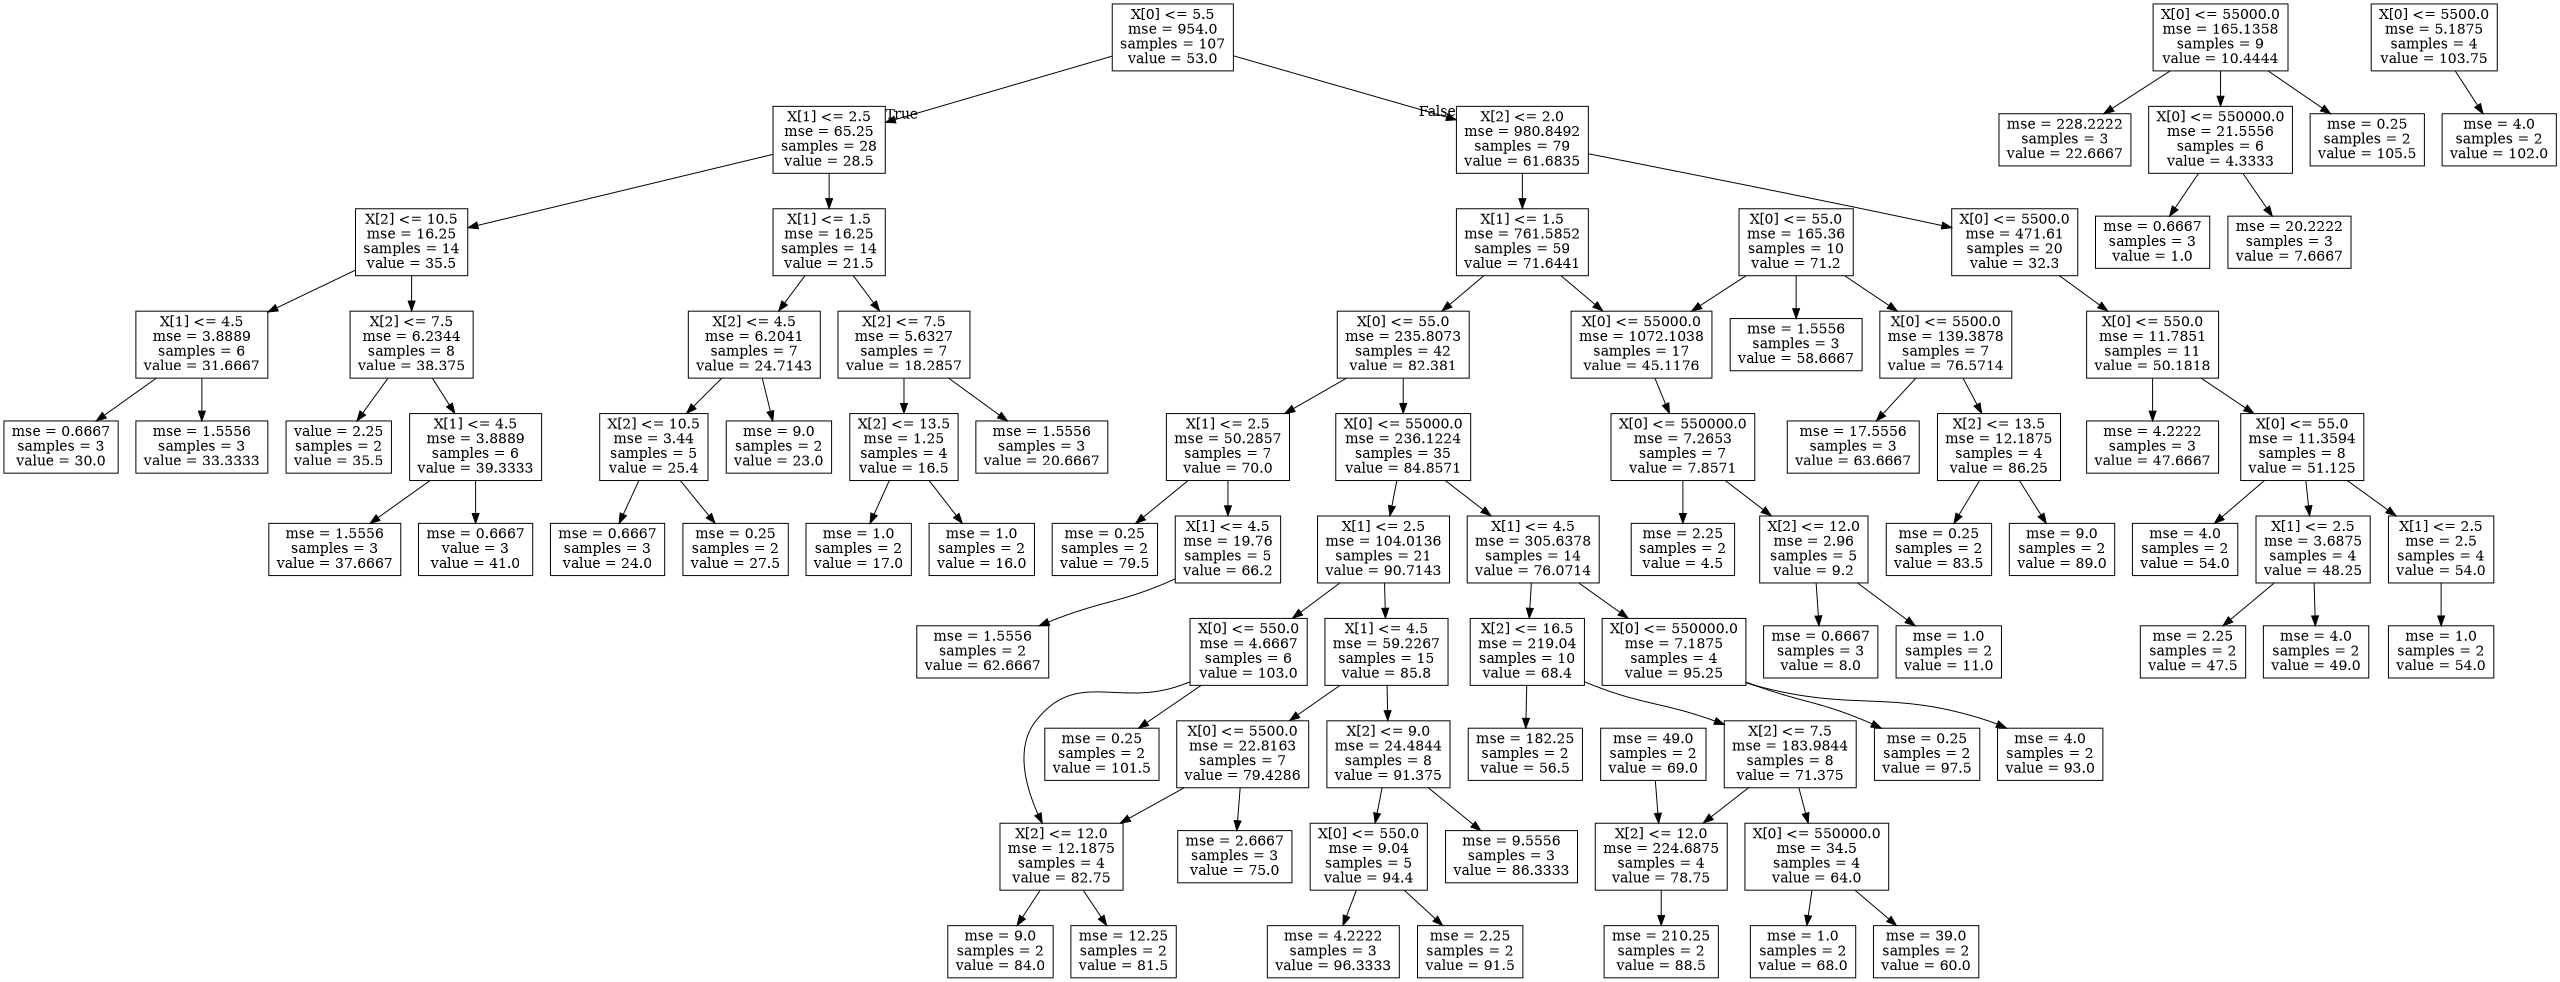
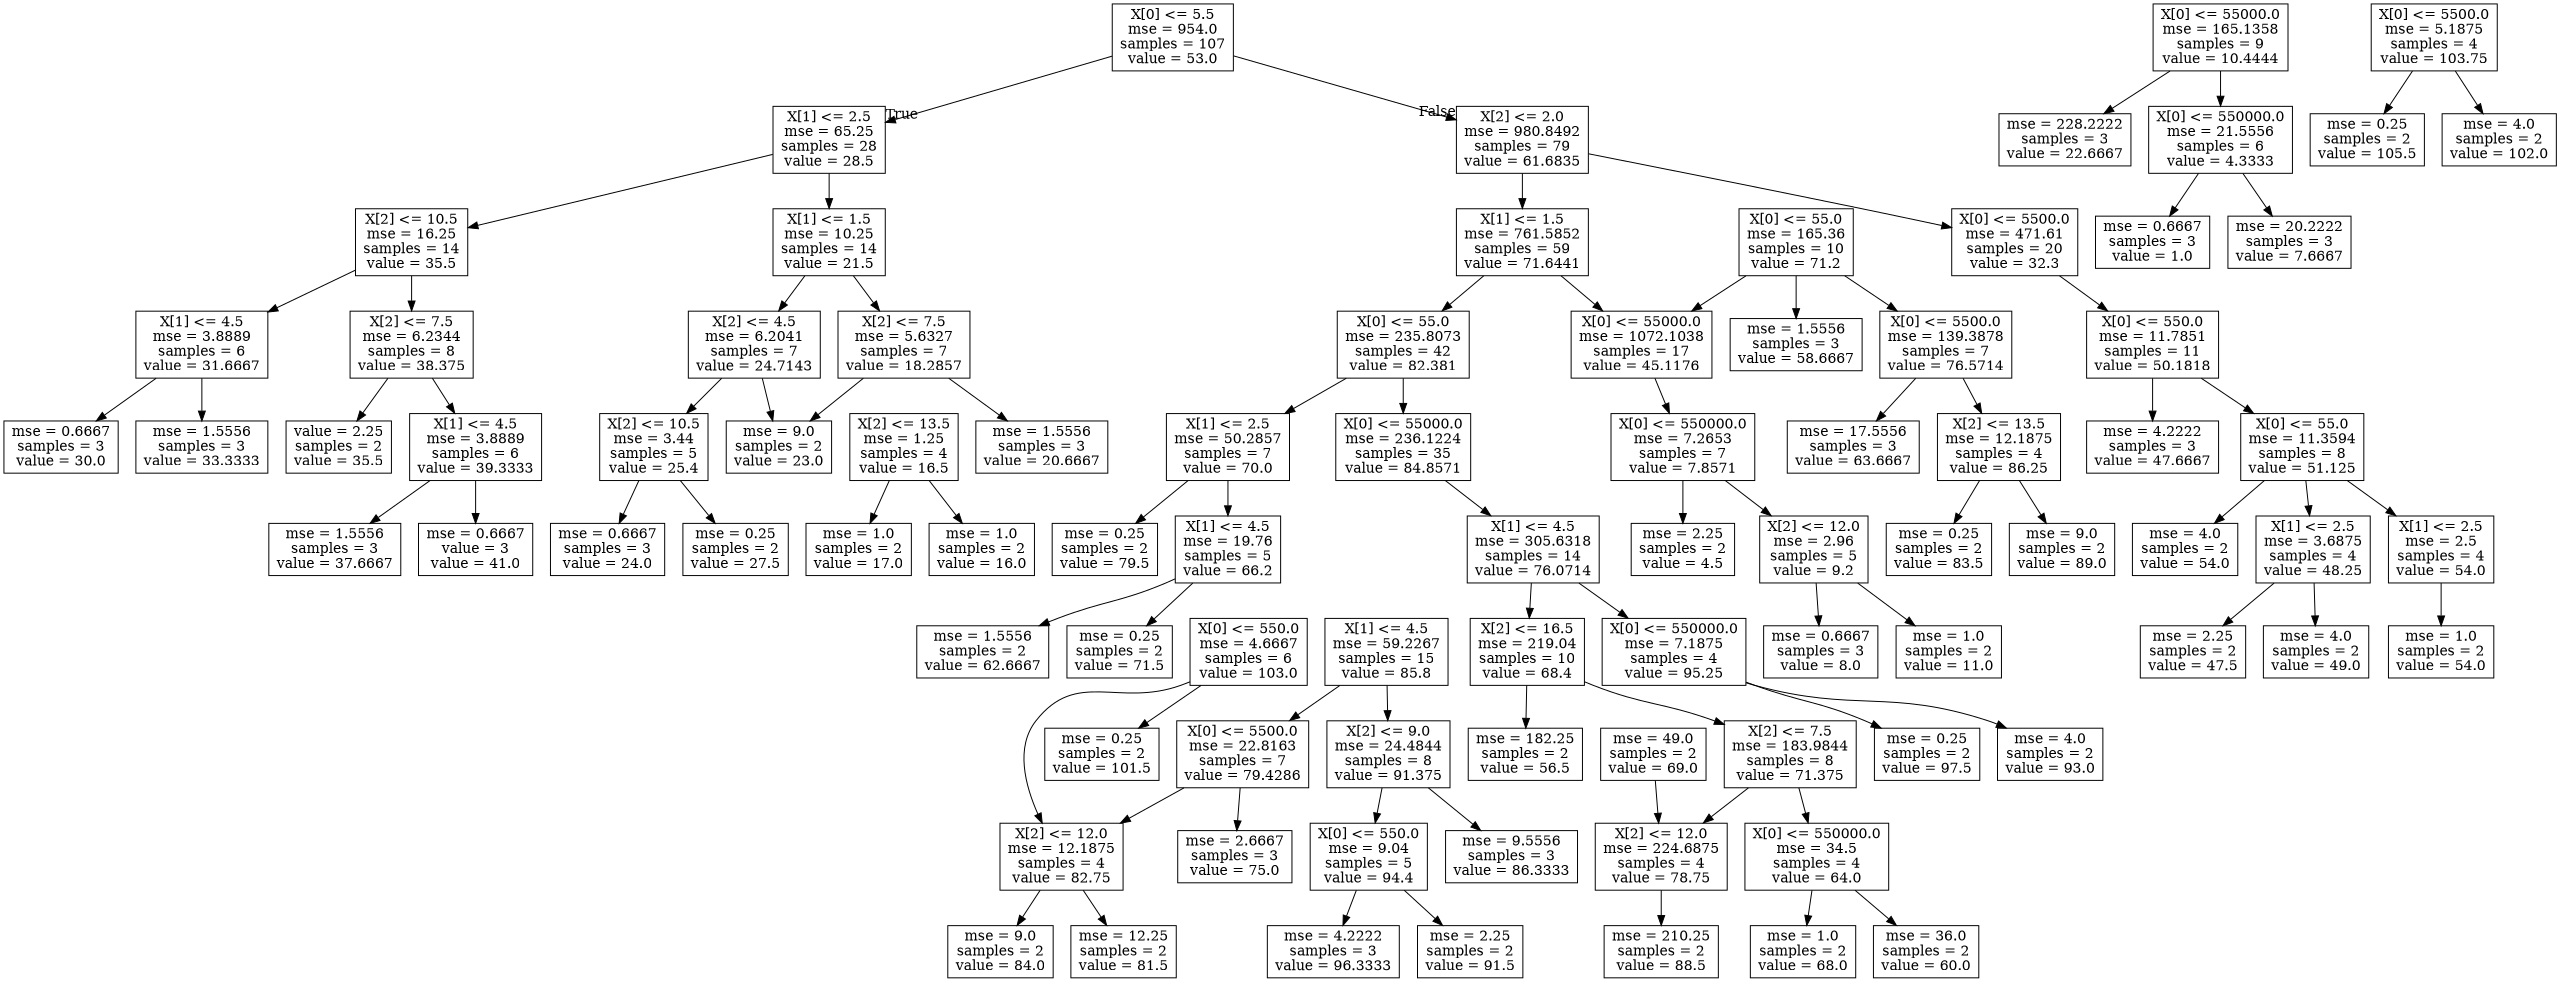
edge "X[0] <= 55000.0 mse = 165.1358 samples = 9 value = 10.4444" -> "mse = 0.25 samples = 2 value = 105.5": now "X[0] <= 5500.0 mse = 5.1875 samples = 4 value = 103.75" -> "mse = 0.25 samples = 2 value = 105.5"
node "X[1] <= 1.5 mse = 16.25 samples = 14 value = 21.5": label "X[1] <= 1.5 mse = 16.25 samples = 14 value = 21.5" -> "X[1] <= 1.5 mse = 10.25 samples = 14 value = 21.5"
edge "X[2] <= 7.5 mse = 5.6327 samples = 7 value = 18.2857" -> "X[2] <= 13.5 mse = 1.25 samples = 4 value = 16.5": now "X[2] <= 7.5 mse = 5.6327 samples = 7 value = 18.2857" -> "mse = 9.0 samples = 2 value = 23.0"
node "X[1] <= 2.5 mse = 104.0136 samples = 21 value = 90.7143": removed
node "X[1] <= 4.5 mse = 305.6378 samples = 14 value = 76.0714": label "X[1] <= 4.5 mse = 305.6378 samples = 14 value = 76.0714" -> "X[1] <= 4.5 mse = 305.6318 samples = 14 value = 76.0714"
node "mse = 0.25 samples = 2 value = 71.5": added
node "mse = 39.0 samples = 2 value = 60.0": label "mse = 39.0 samples = 2 value = 60.0" -> "mse = 36.0 samples = 2 value = 60.0"
